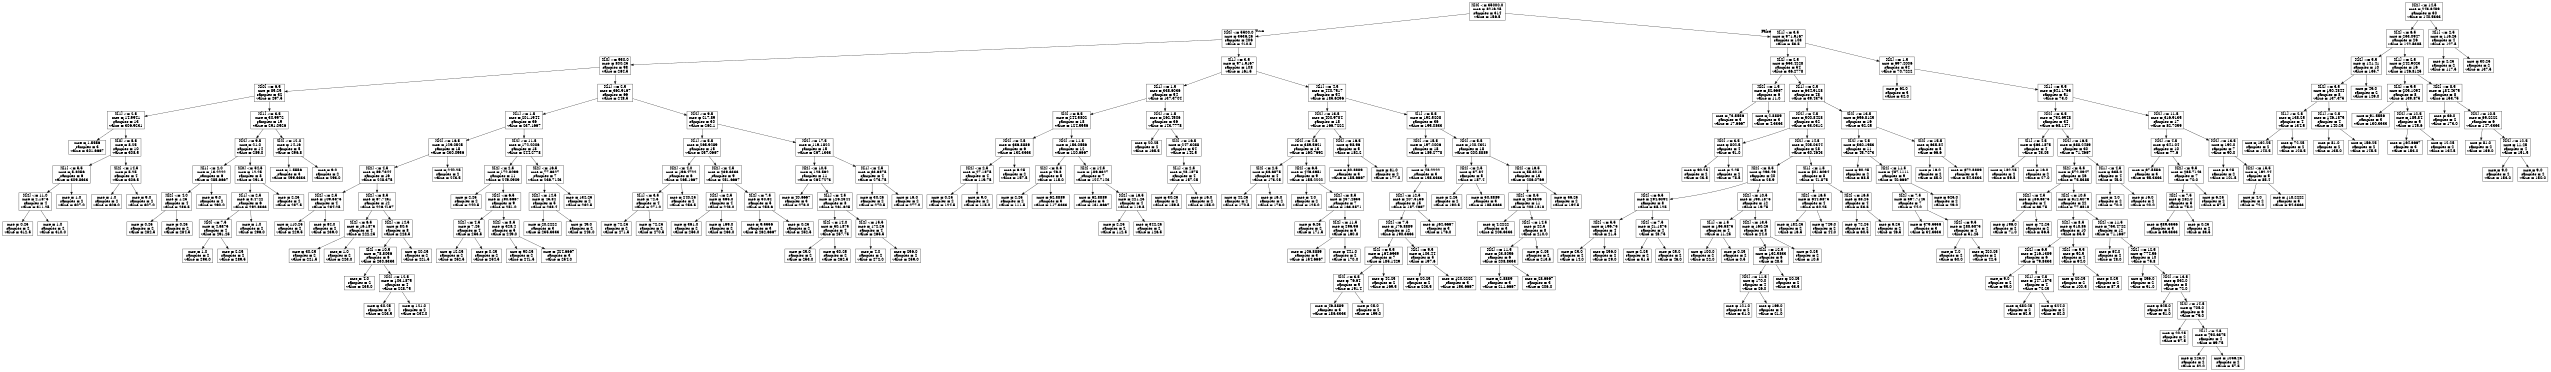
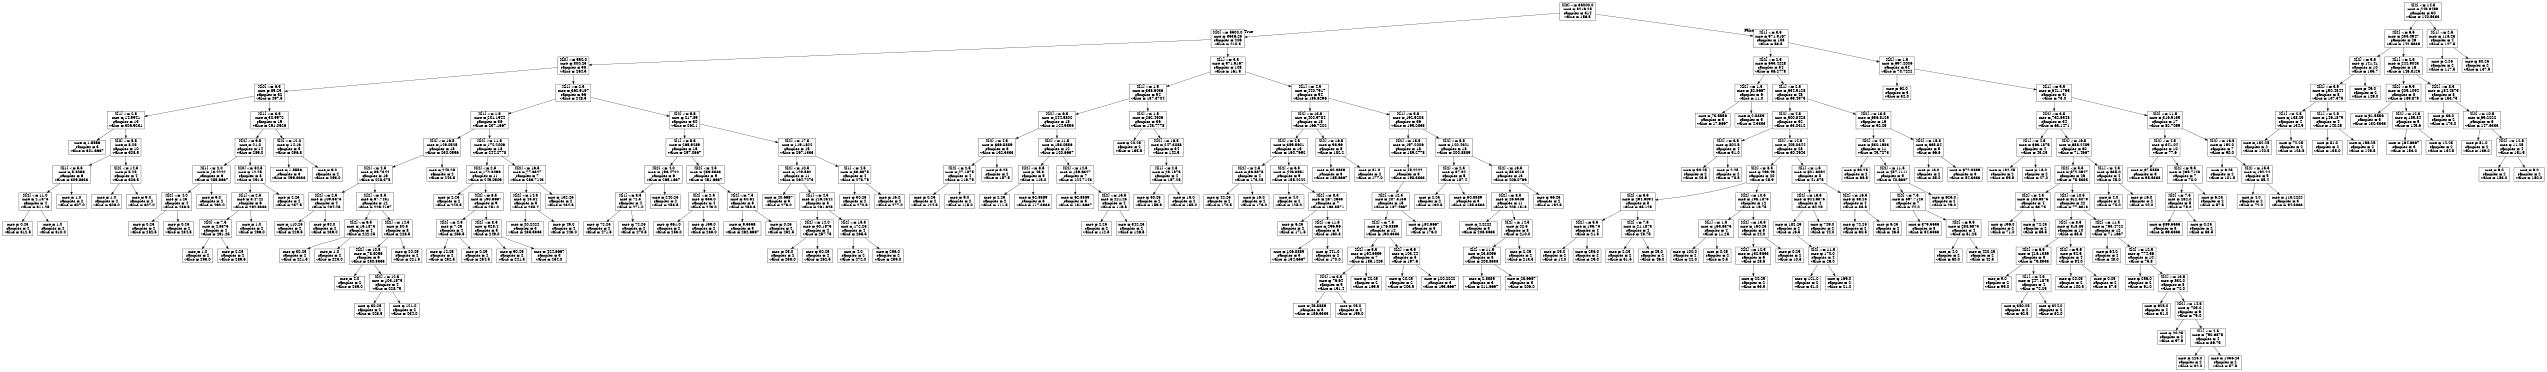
edge "X[2] <= 12.5 mse = 132.5833 samples = 6 value = 28.5" -> "X[2] <= 11.5 mse = 170.0 samples = 4 value = 26.0": now "mse = 182.25 samples = 2 value = 16.5" -> "X[2] <= 11.5 mse = 170.0 samples = 4 value = 26.0"
